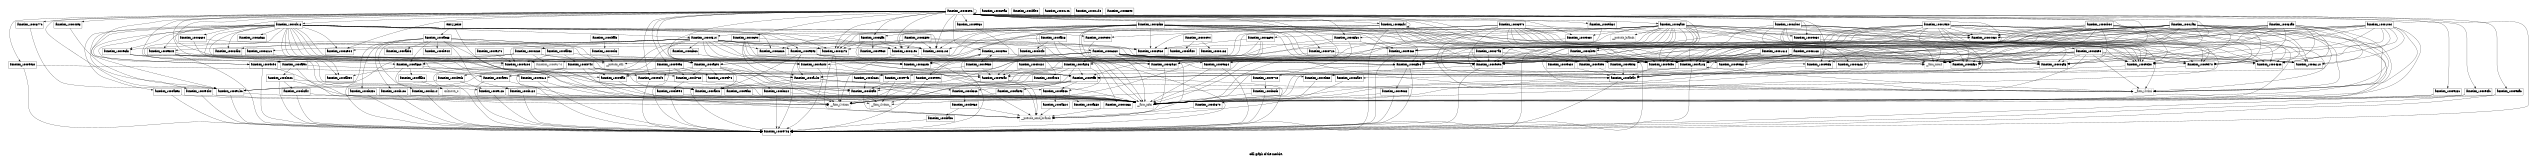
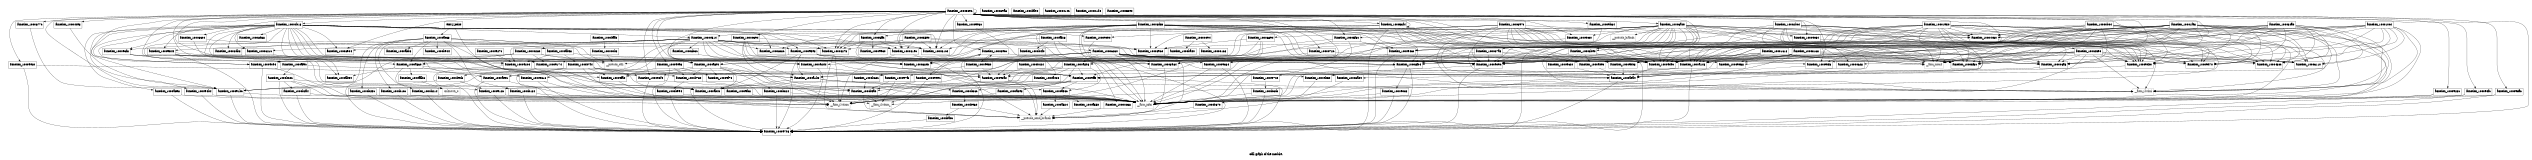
edge "function_10004b18" -> "function_1000a8e4": now "function_10004b18" -> "function_1000621c"
node "function_10009174": fontcolor gray50 -> black
edge "function_10009d70" -> "function_1000aea4": removed
edge "__asm_rlwimi" -> "function_1000a148": now "function_10002bc4" -> "function_1000a148"
edge "function_1000af9c" -> "__asm_rlwinm": now "function_1000b02c" -> "__asm_rlwinm"
